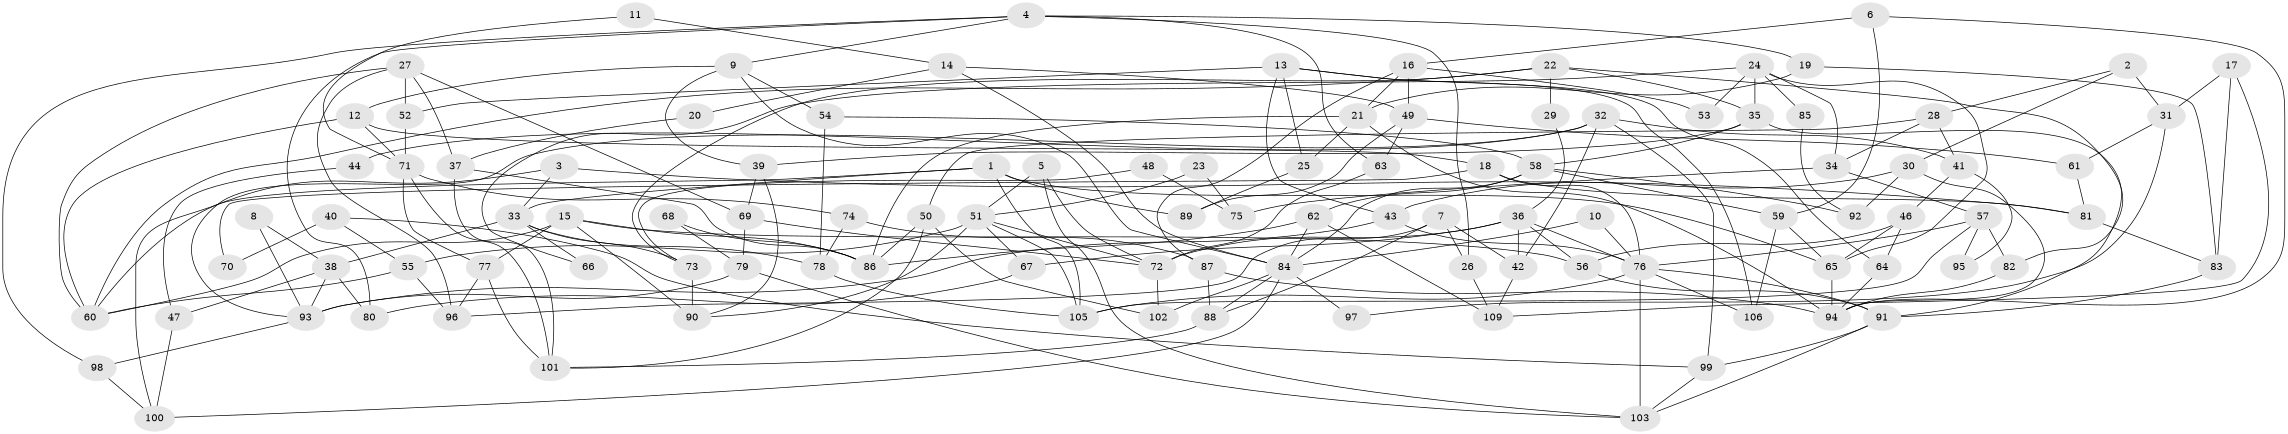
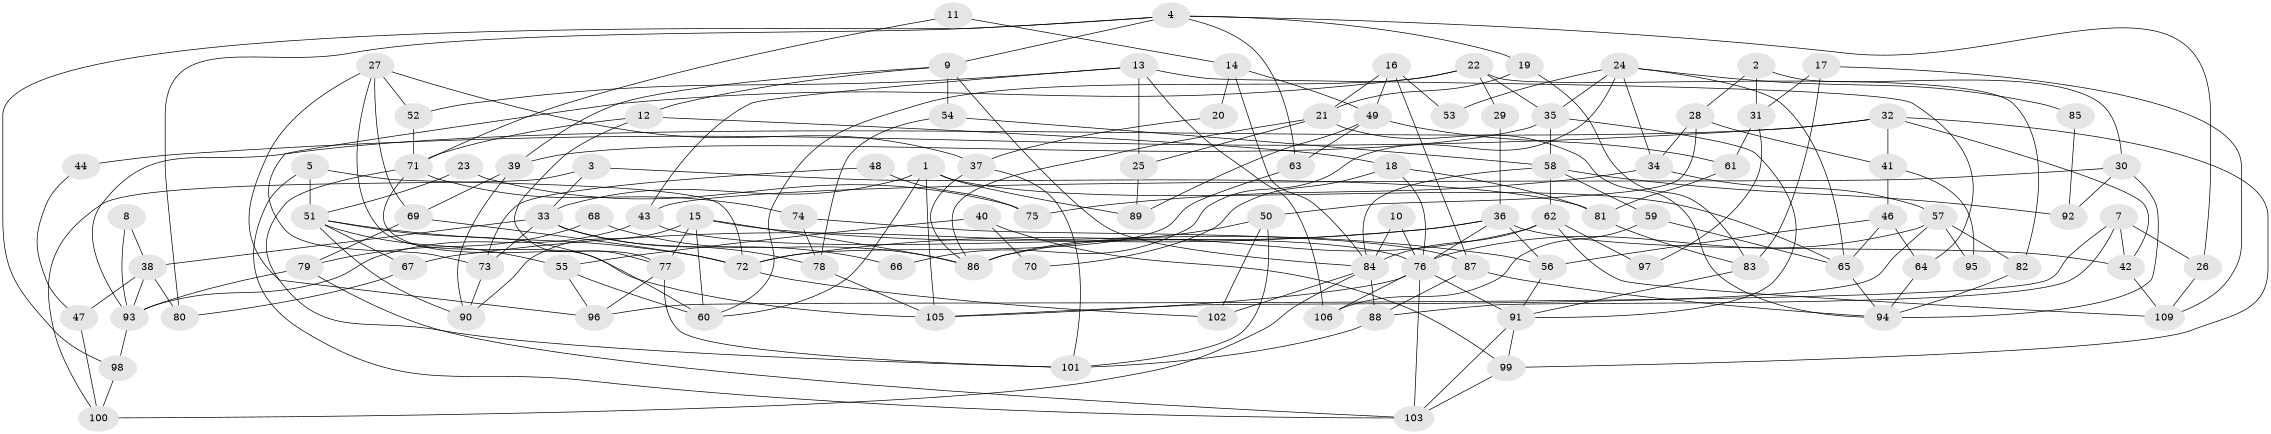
node "6": removed
edge "12" -- "60": now "12" -- "77"
edge "84" -- "97": now "62" -- "97"
